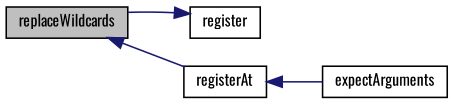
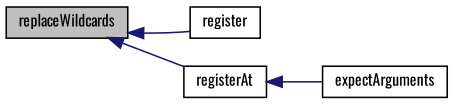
edge "replaceWildcards" -> "register": reversed
